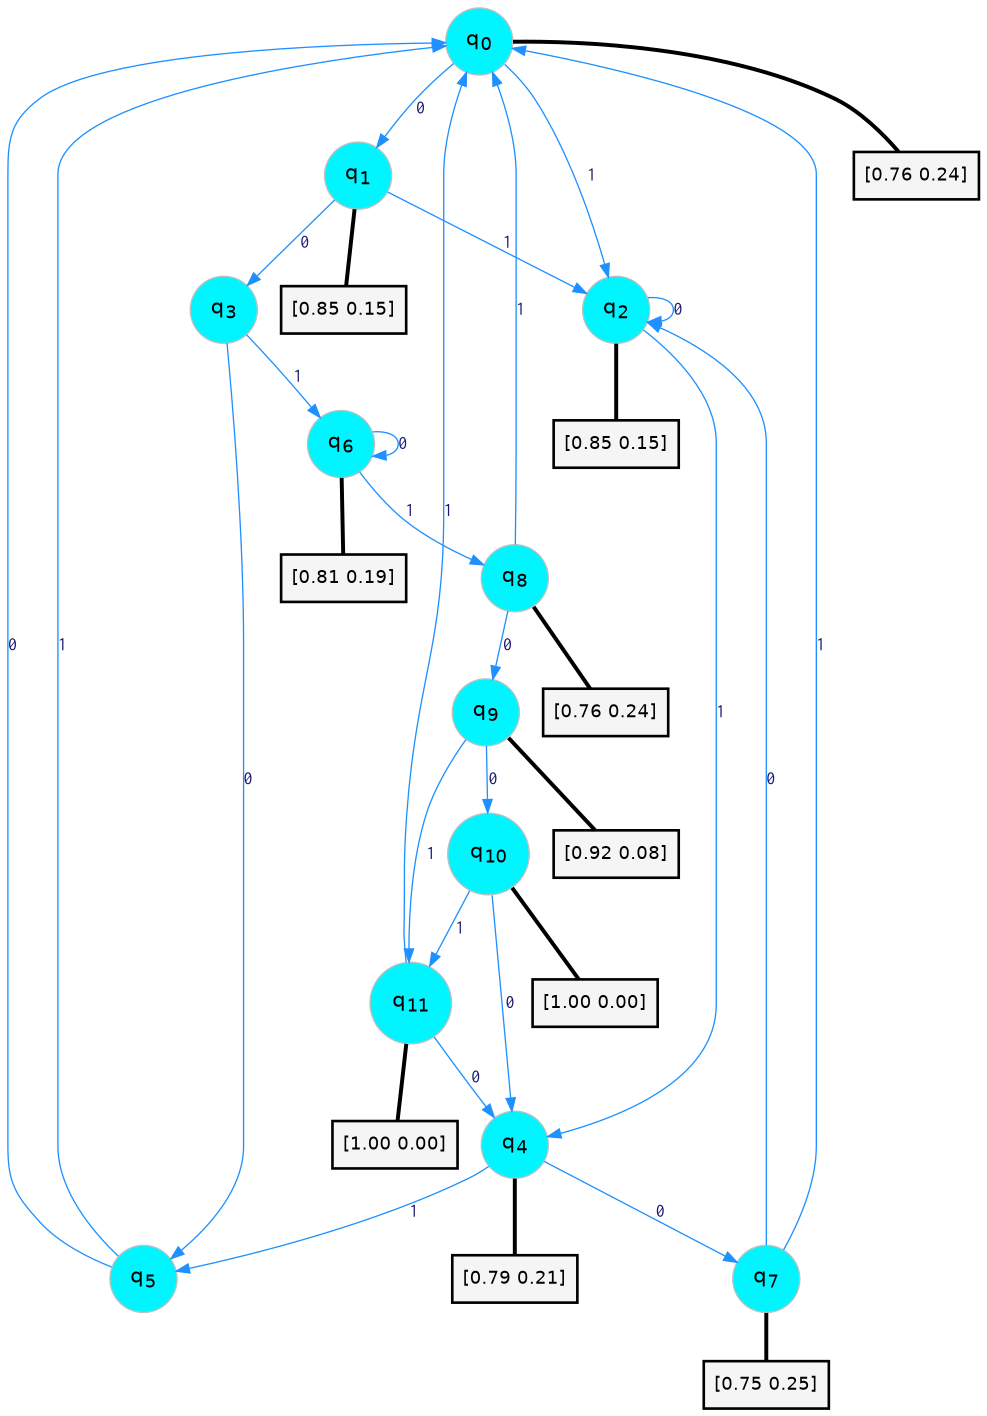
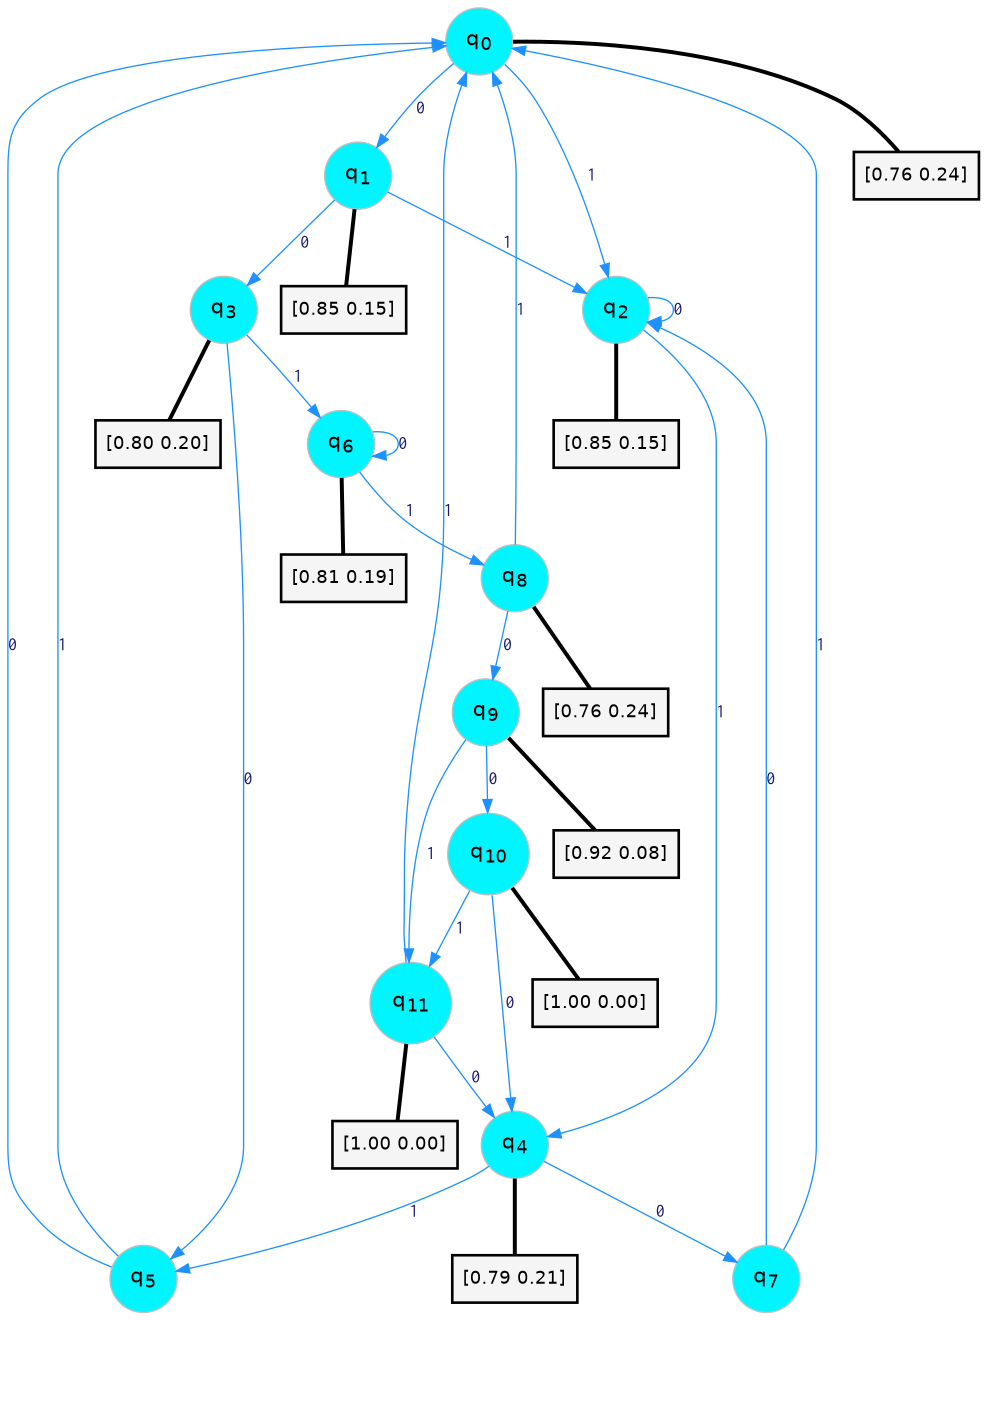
node "[0.80 0.20]": added
node "[0.75 0.25]": removed
